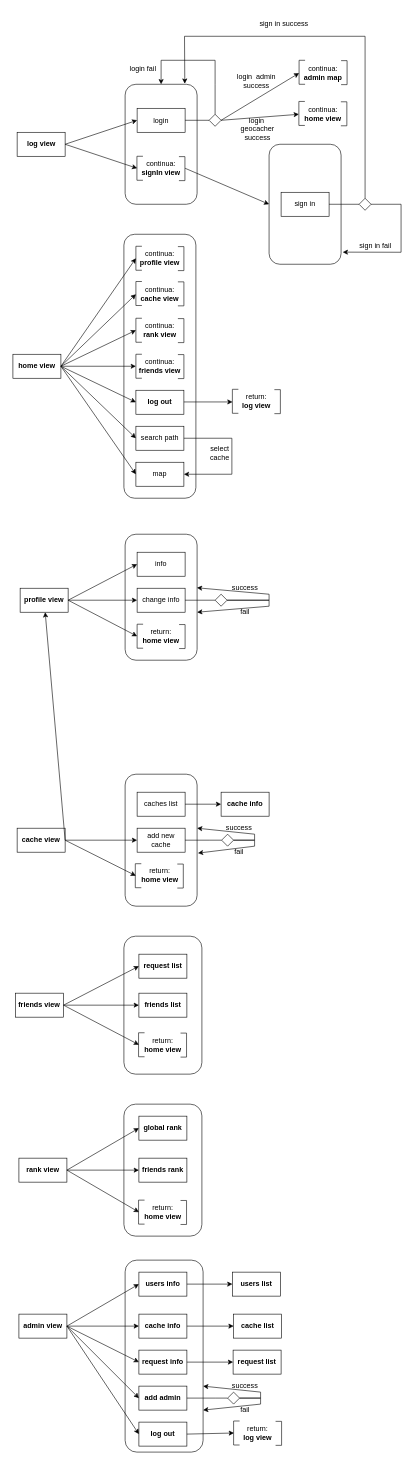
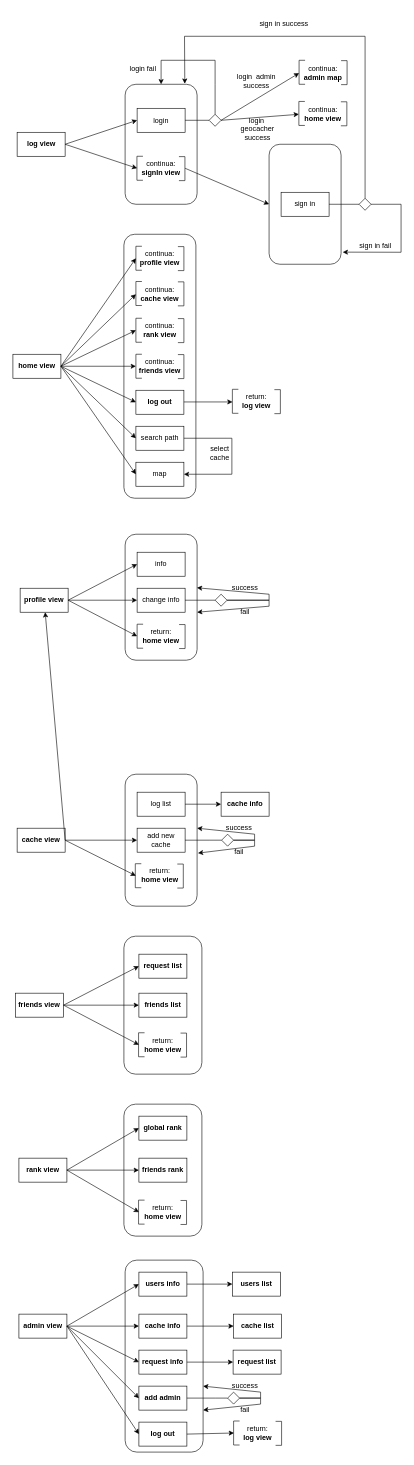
node "caches list": label "caches list" -> "log list"
